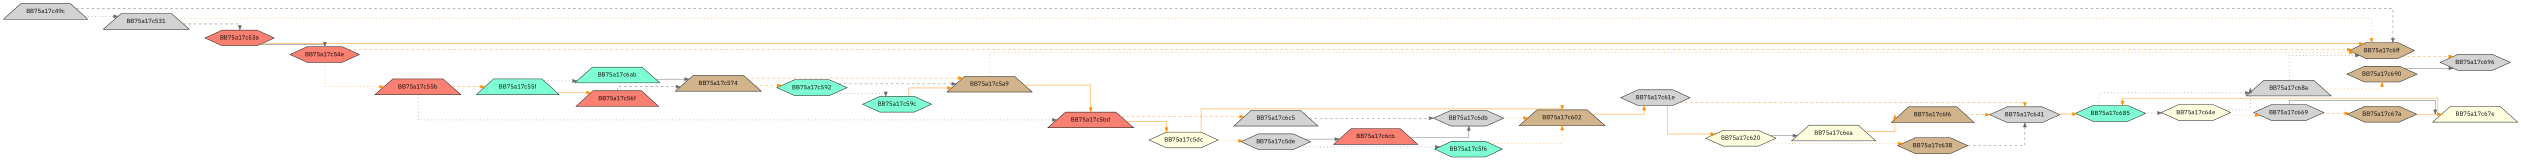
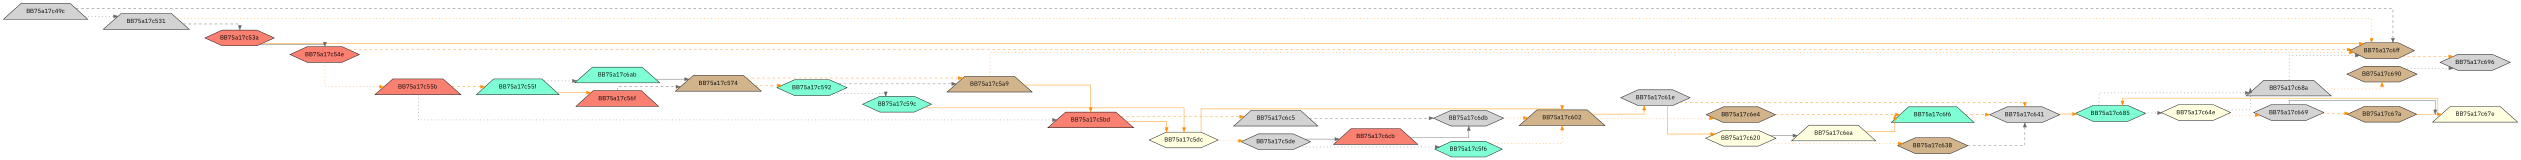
edge "BB75a17c690" -> "BB75a17c696": style solid -> dotted
edge "BB75a17c59c" -> "BB75a17c5a9": now "BB75a17c59c" -> "BB75a17c5dc"
node "BB75a17c6e4": added
node "BB75a17c6f6": fillcolor tan -> aquamarine
